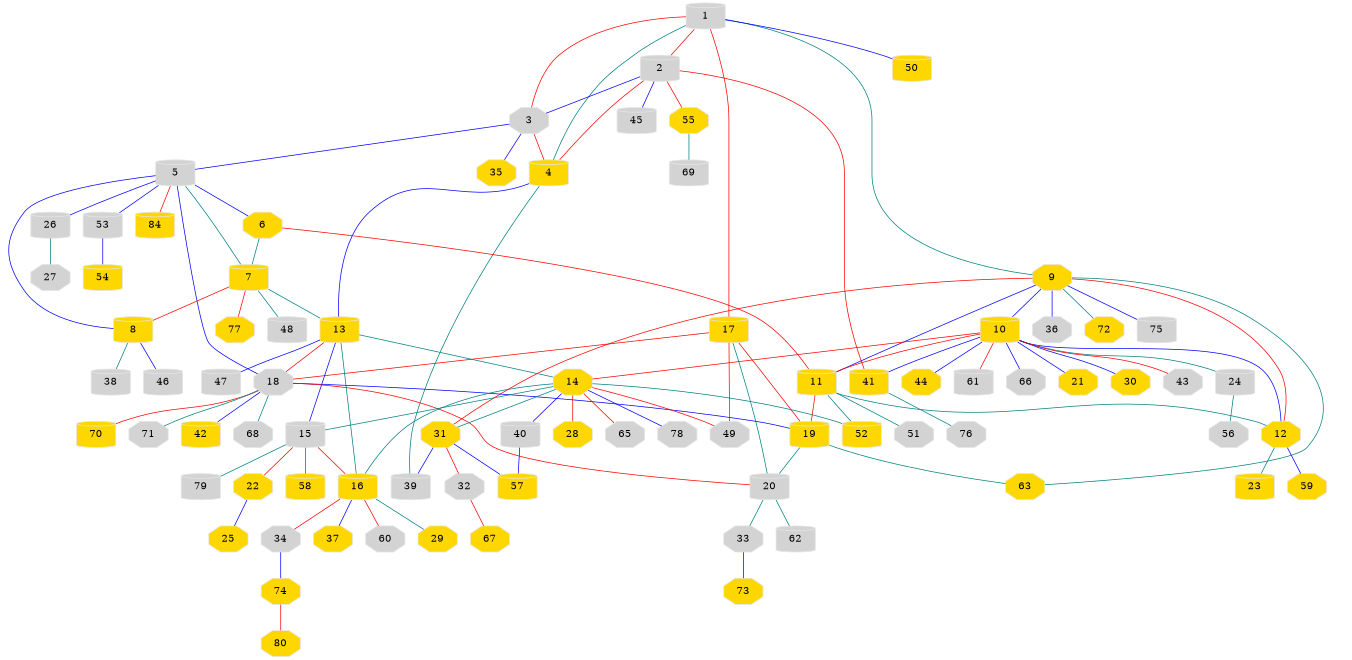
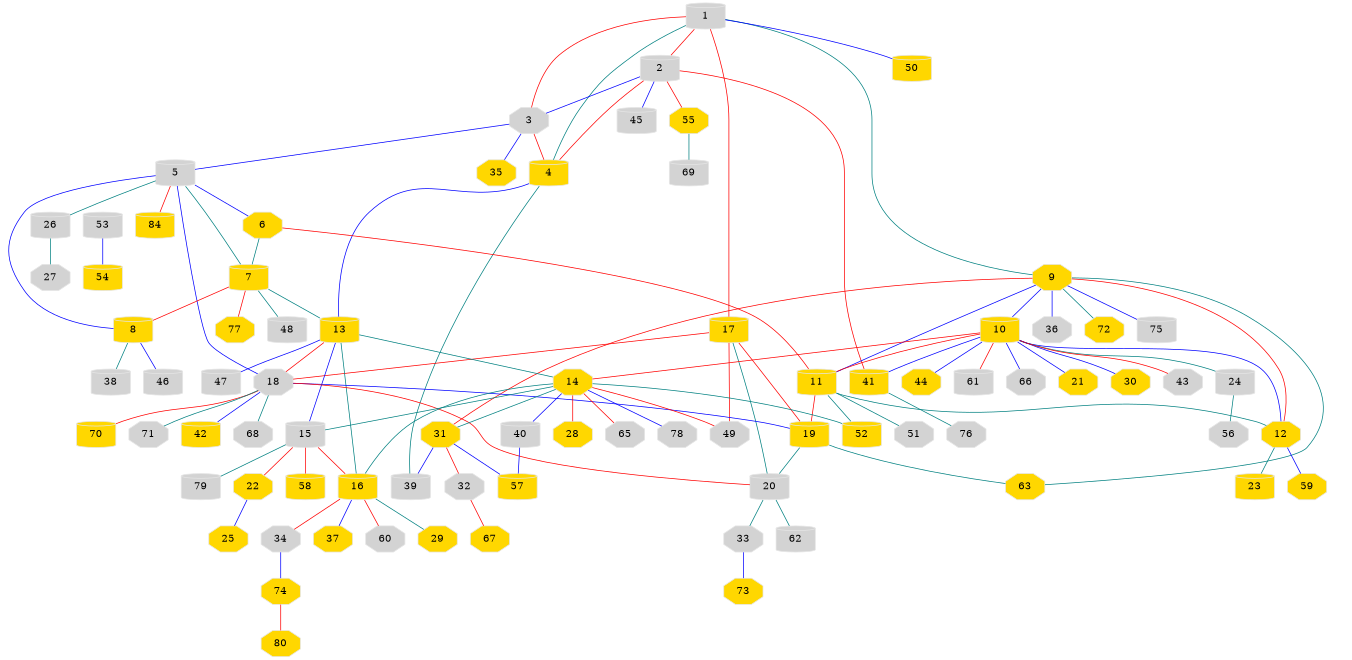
edge "5" -- "26": color blue -> teal
edge "5" -- "53": removed
